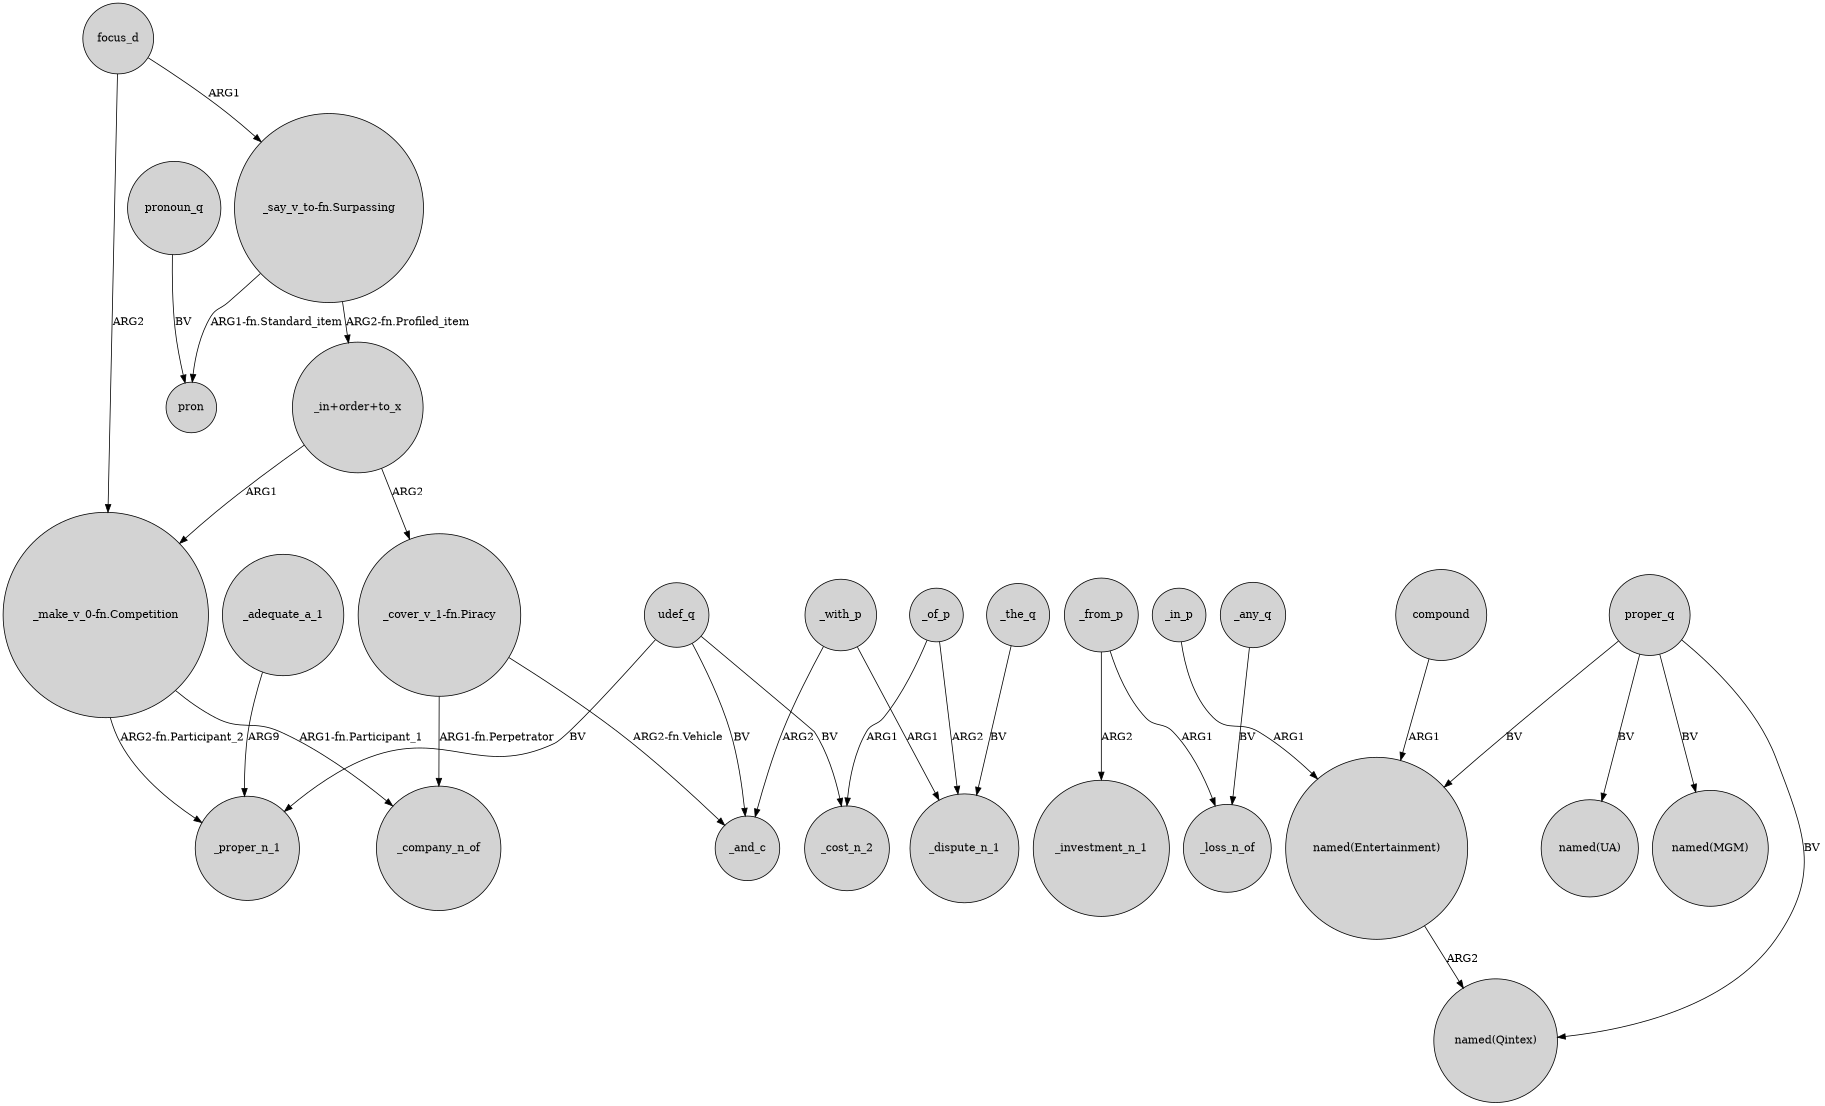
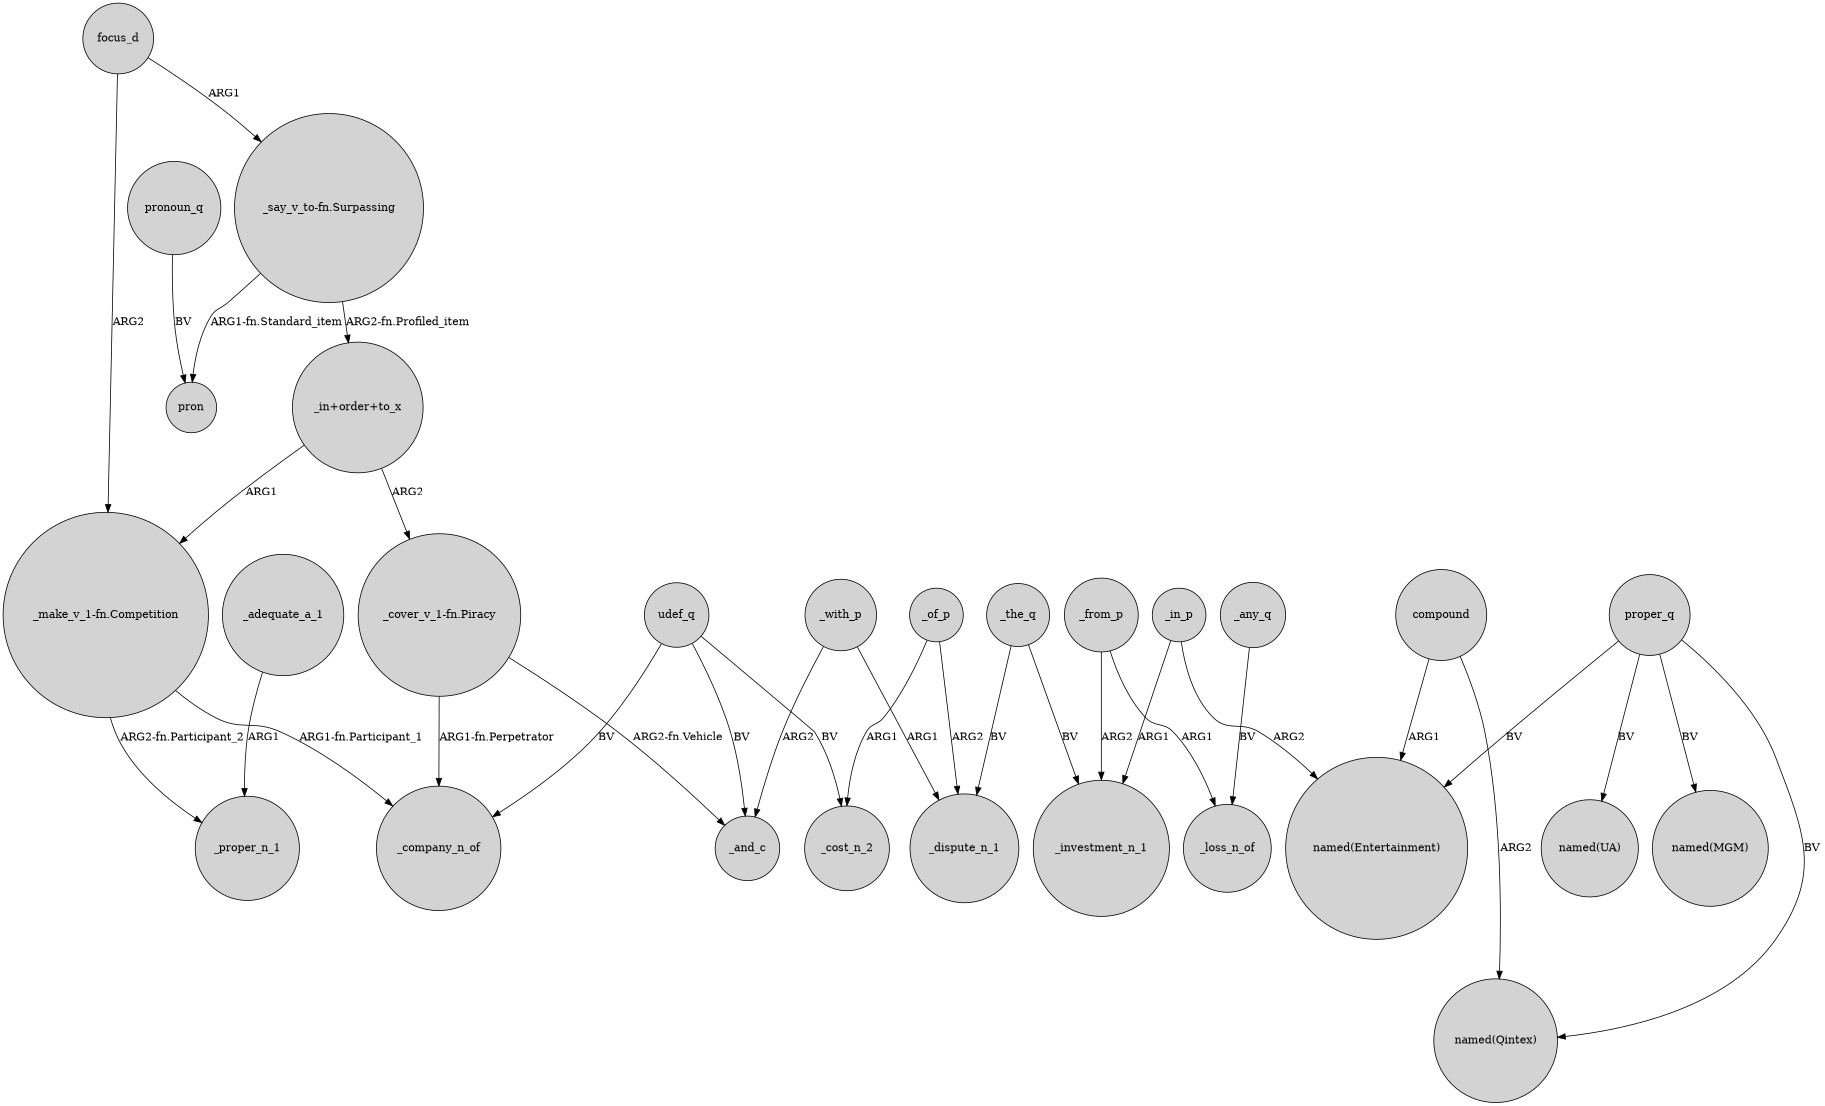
node "_make_v_0-fn.Competition": label "_make_v_0-fn.Competition" -> "_make_v_1-fn.Competition"
edge "_in_p" -> "_investment_n_1": added, label "ARG1"
edge "_the_q" -> "_investment_n_1": added, label "BV"
edge "_adequate_a_1" -> "_proper_n_1": label "ARG9" -> "ARG1"
edge "_in_p" -> "named(Entertainment)": label "ARG1" -> "ARG2"
edge "udef_q" -> "_proper_n_1": now "udef_q" -> "_company_n_of"
edge "named(Entertainment)" -> "named(Qintex)": now "compound" -> "named(Qintex)"
